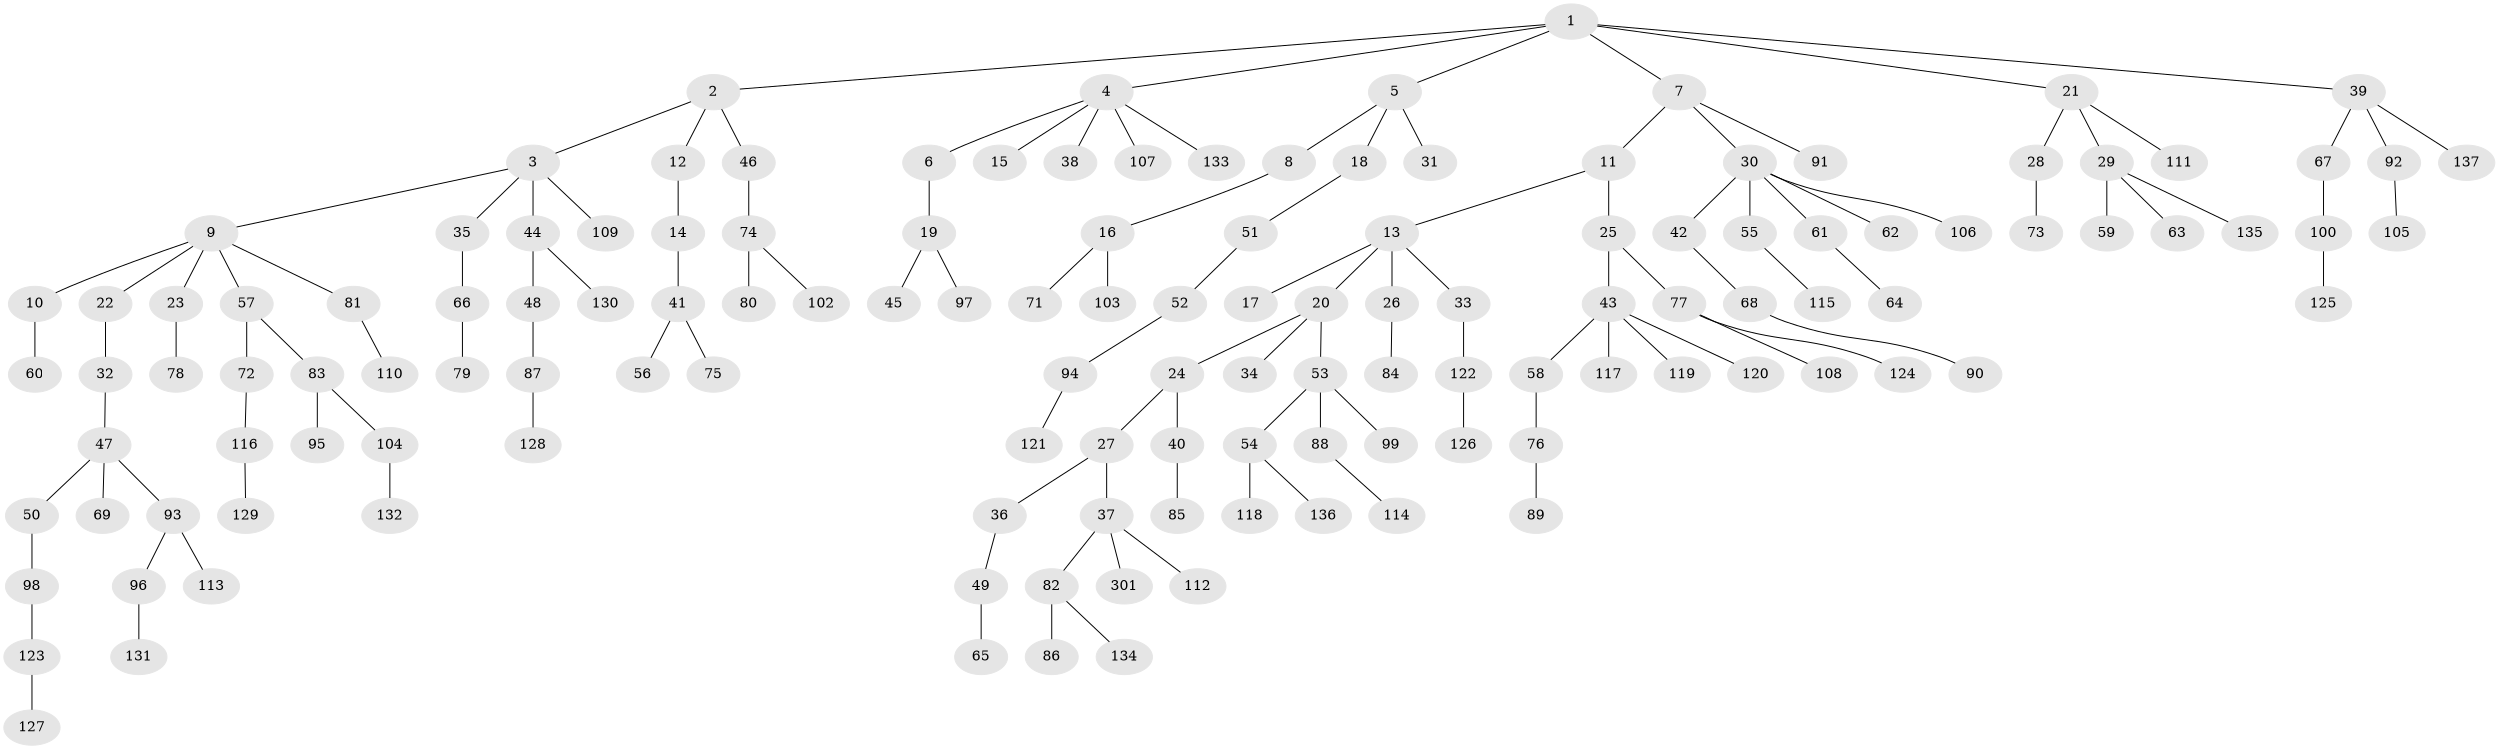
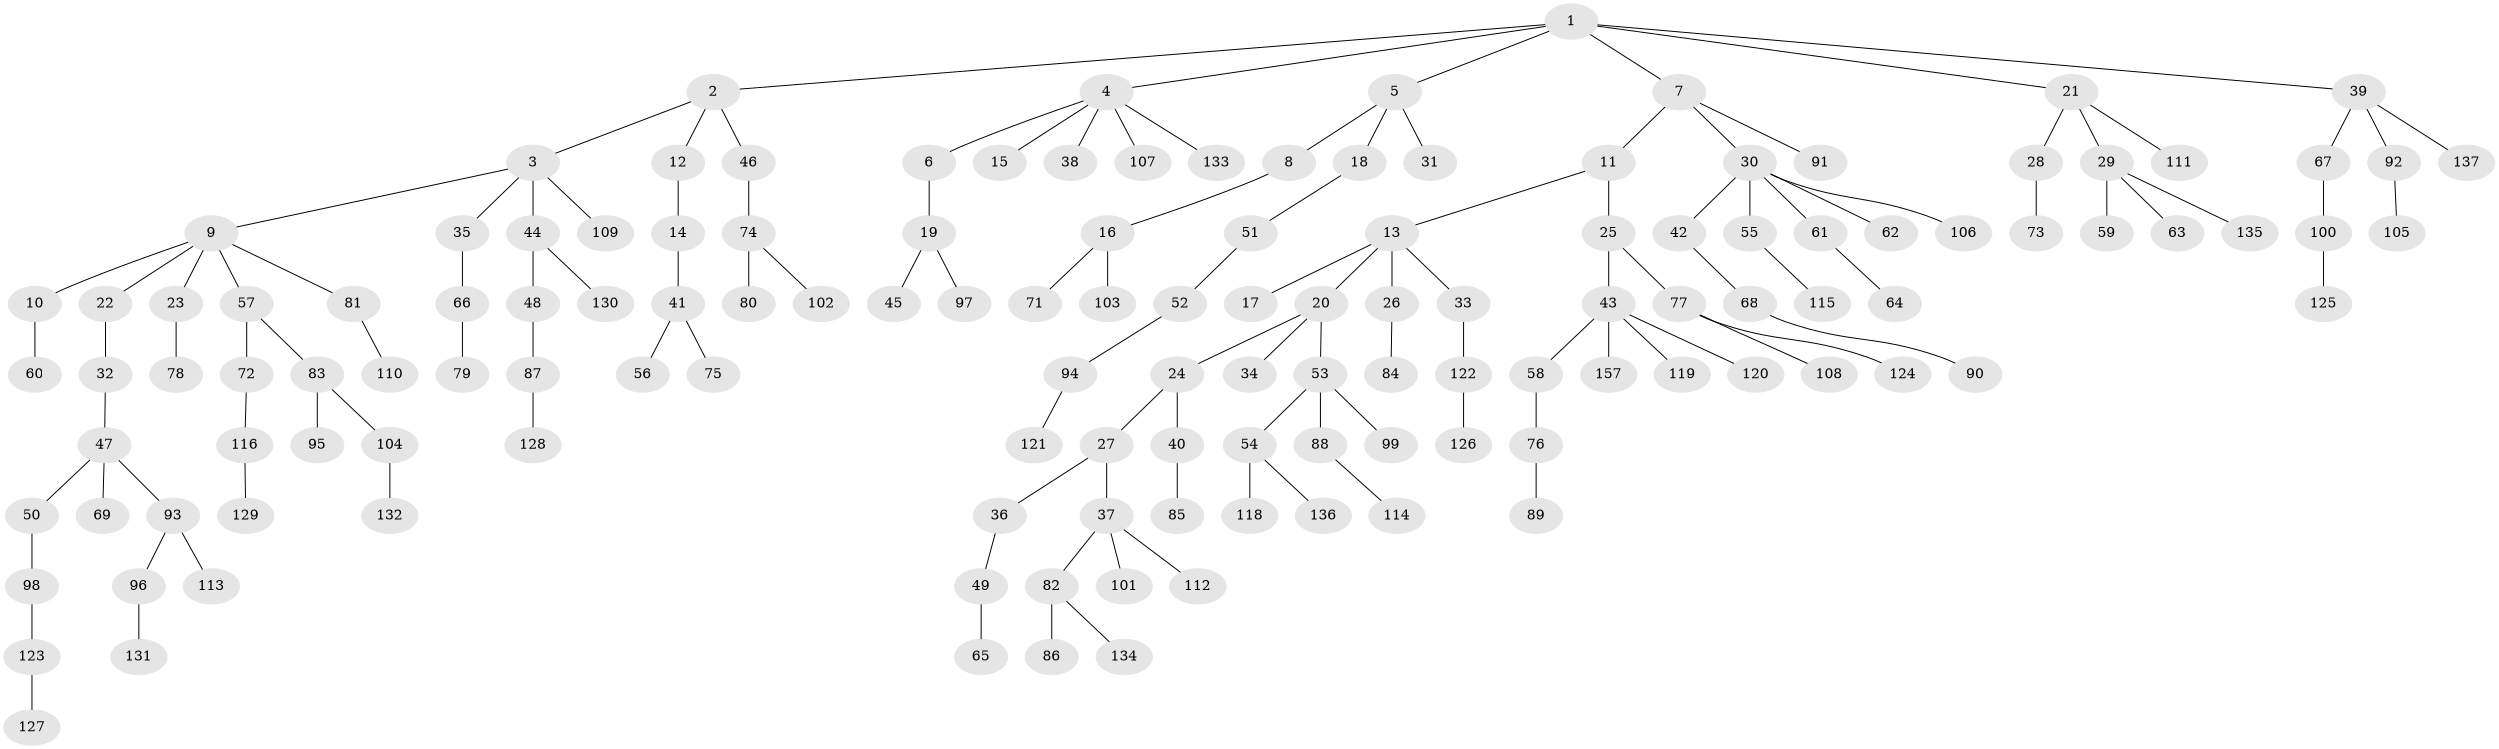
node "117": label "117" -> "157"
node "301": label "301" -> "101"
